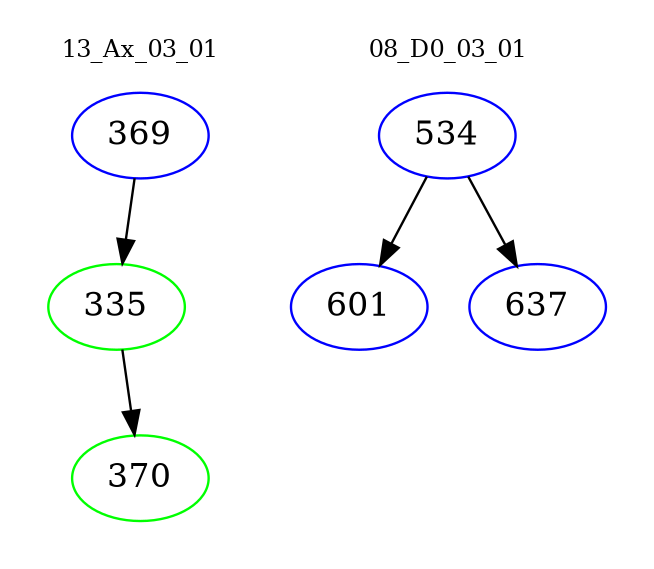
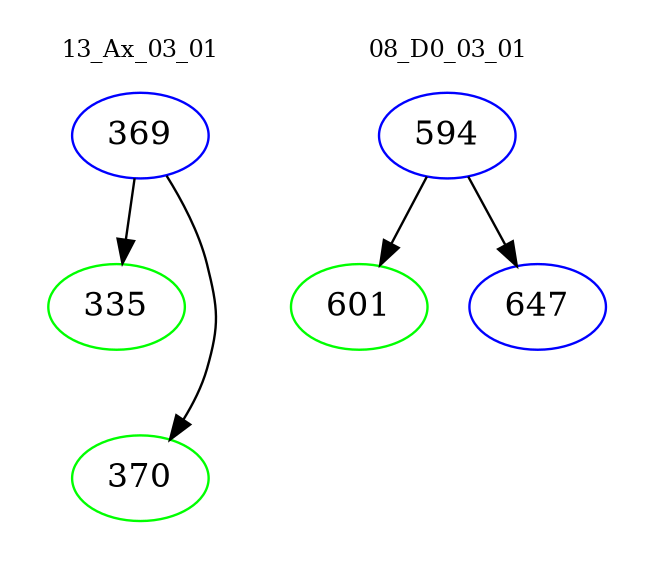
node "534": label "534" -> "594"
node "601": color blue -> green
node "637": label "637" -> "647"
edge "335" -> "370": now "369" -> "370"
